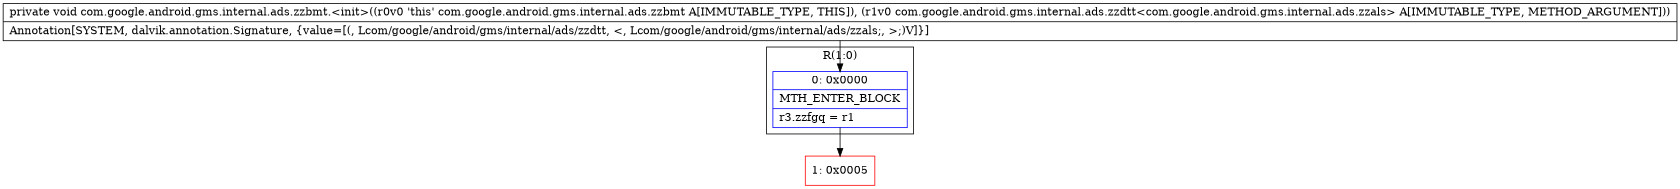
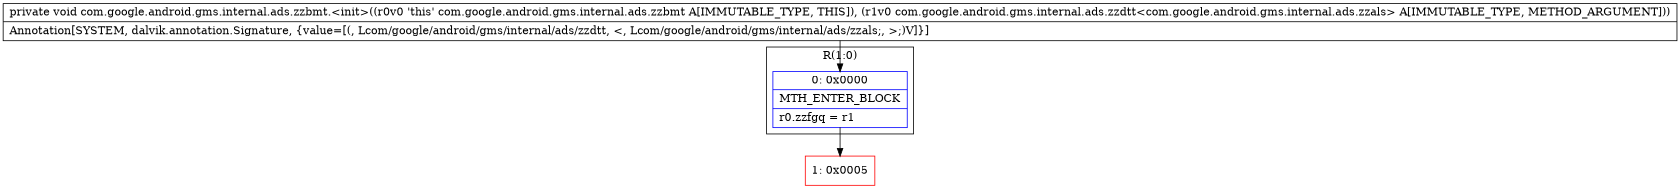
node "0: 0x0000": text "r3.zzfgq = r1" -> "r0.zzfgq = r1"
